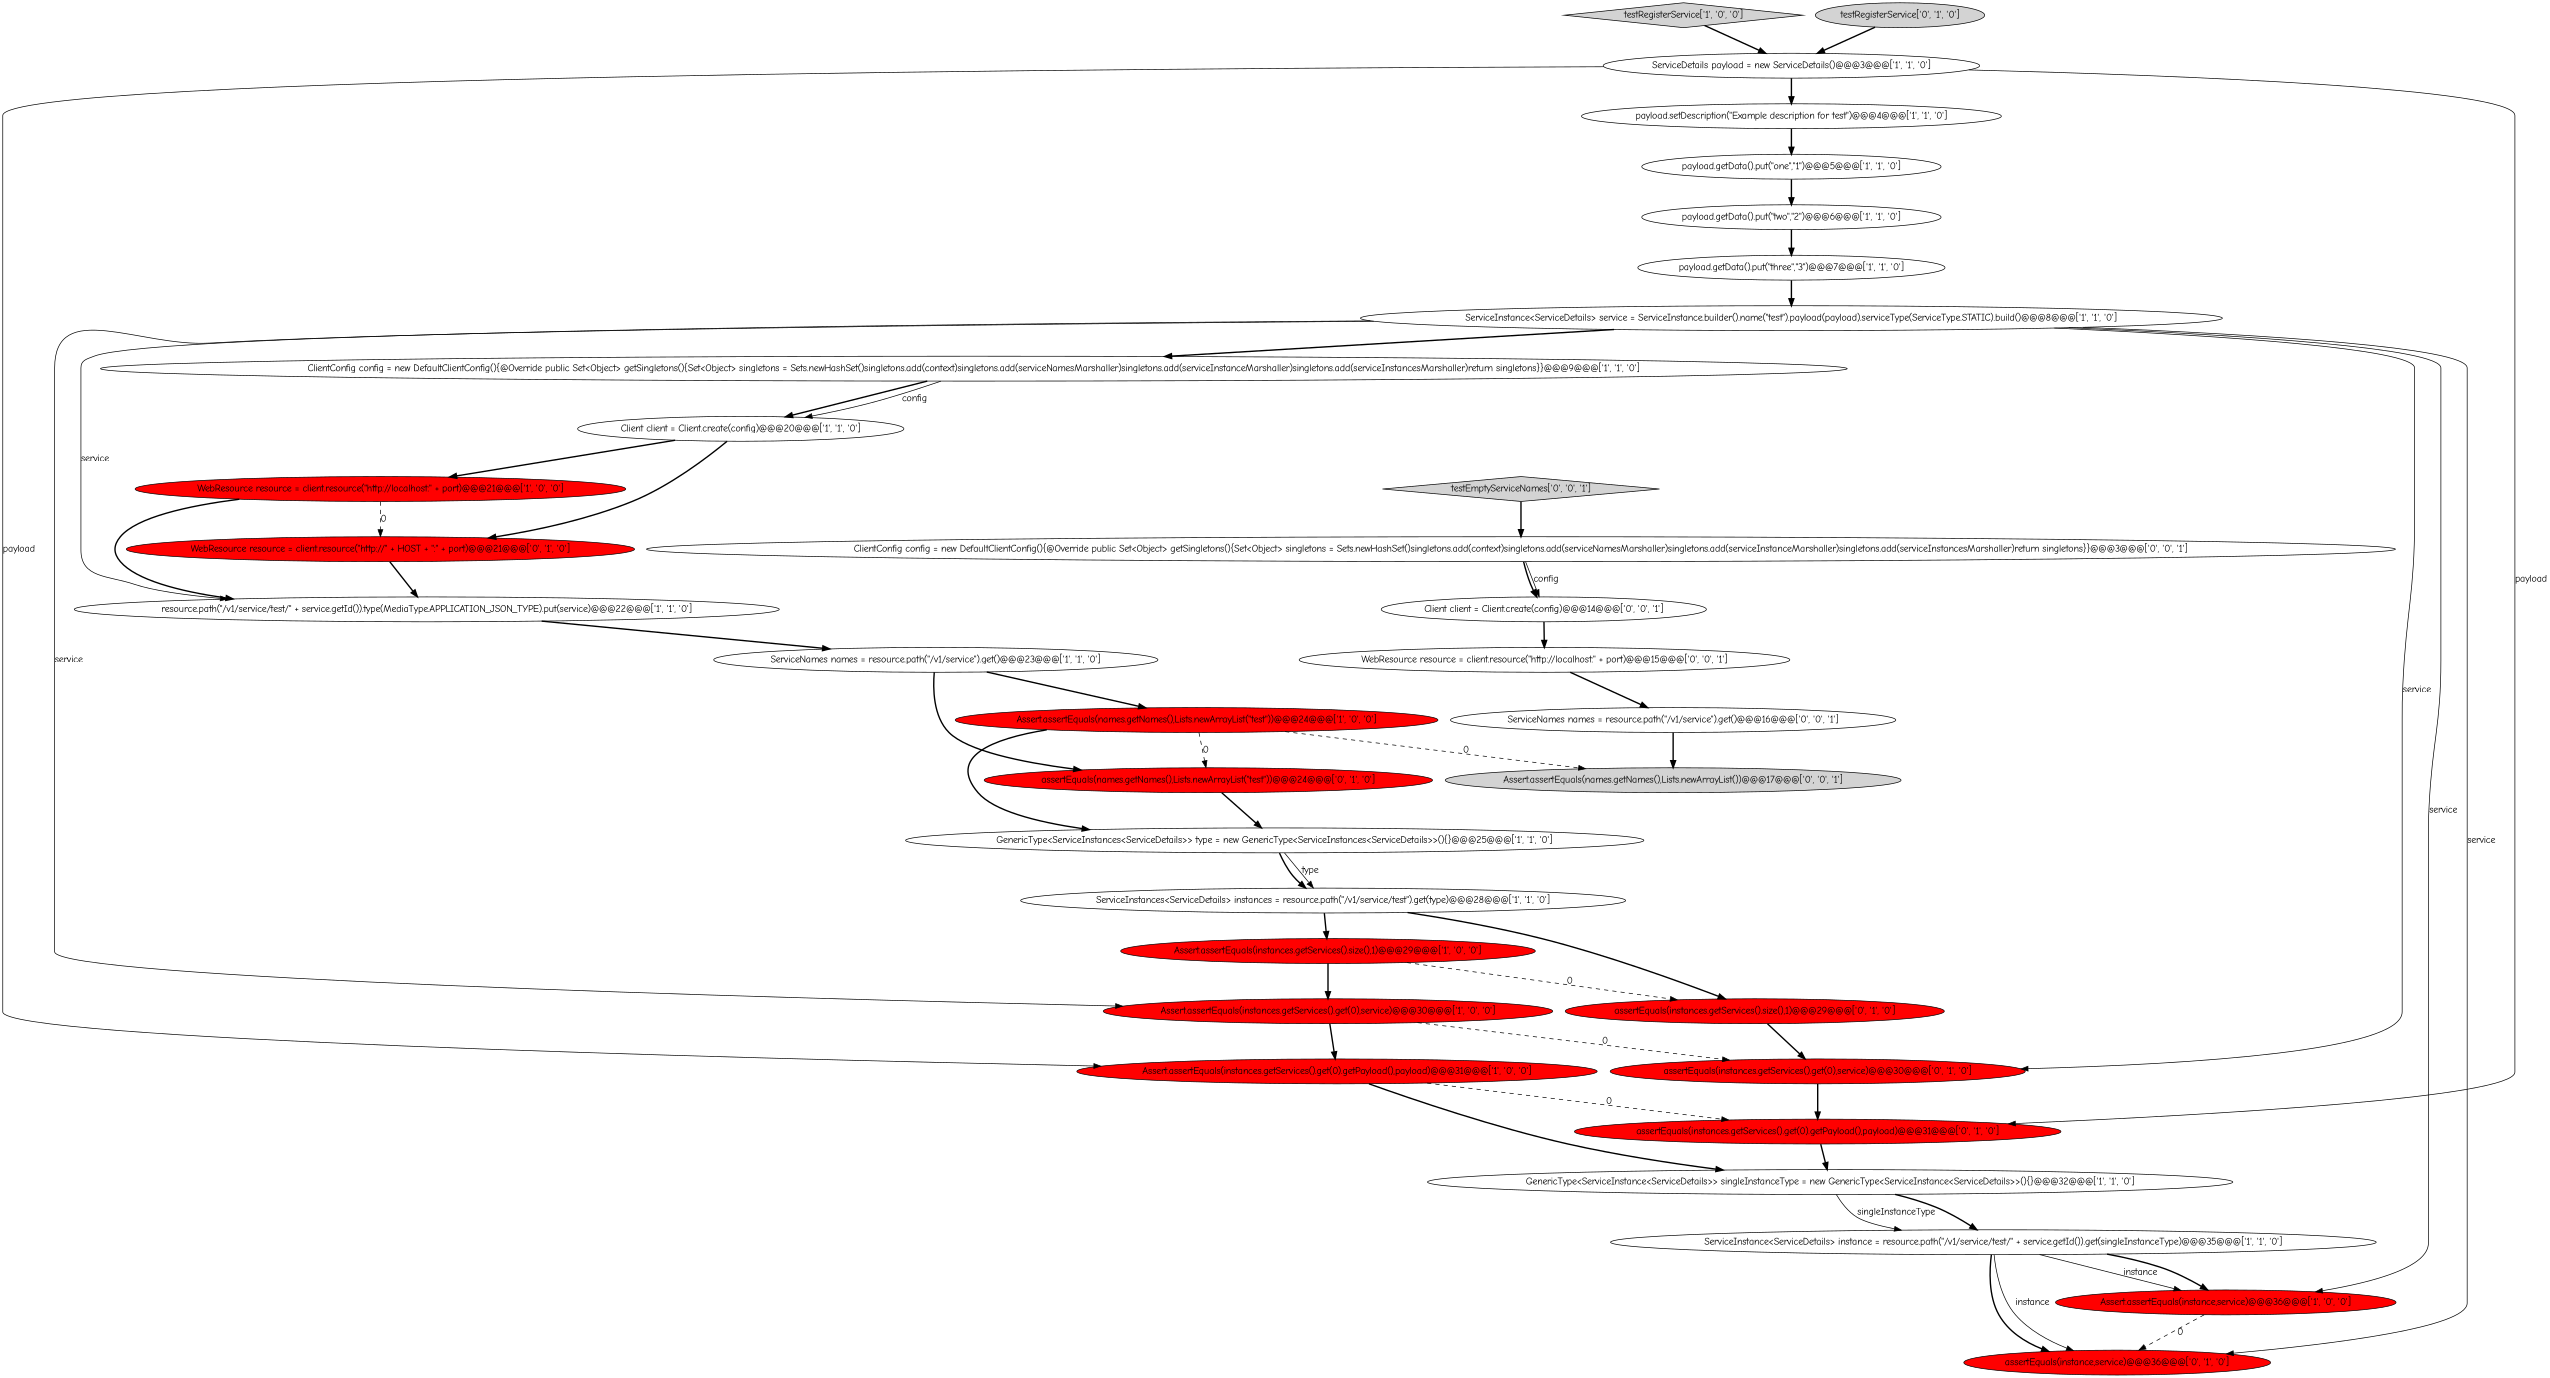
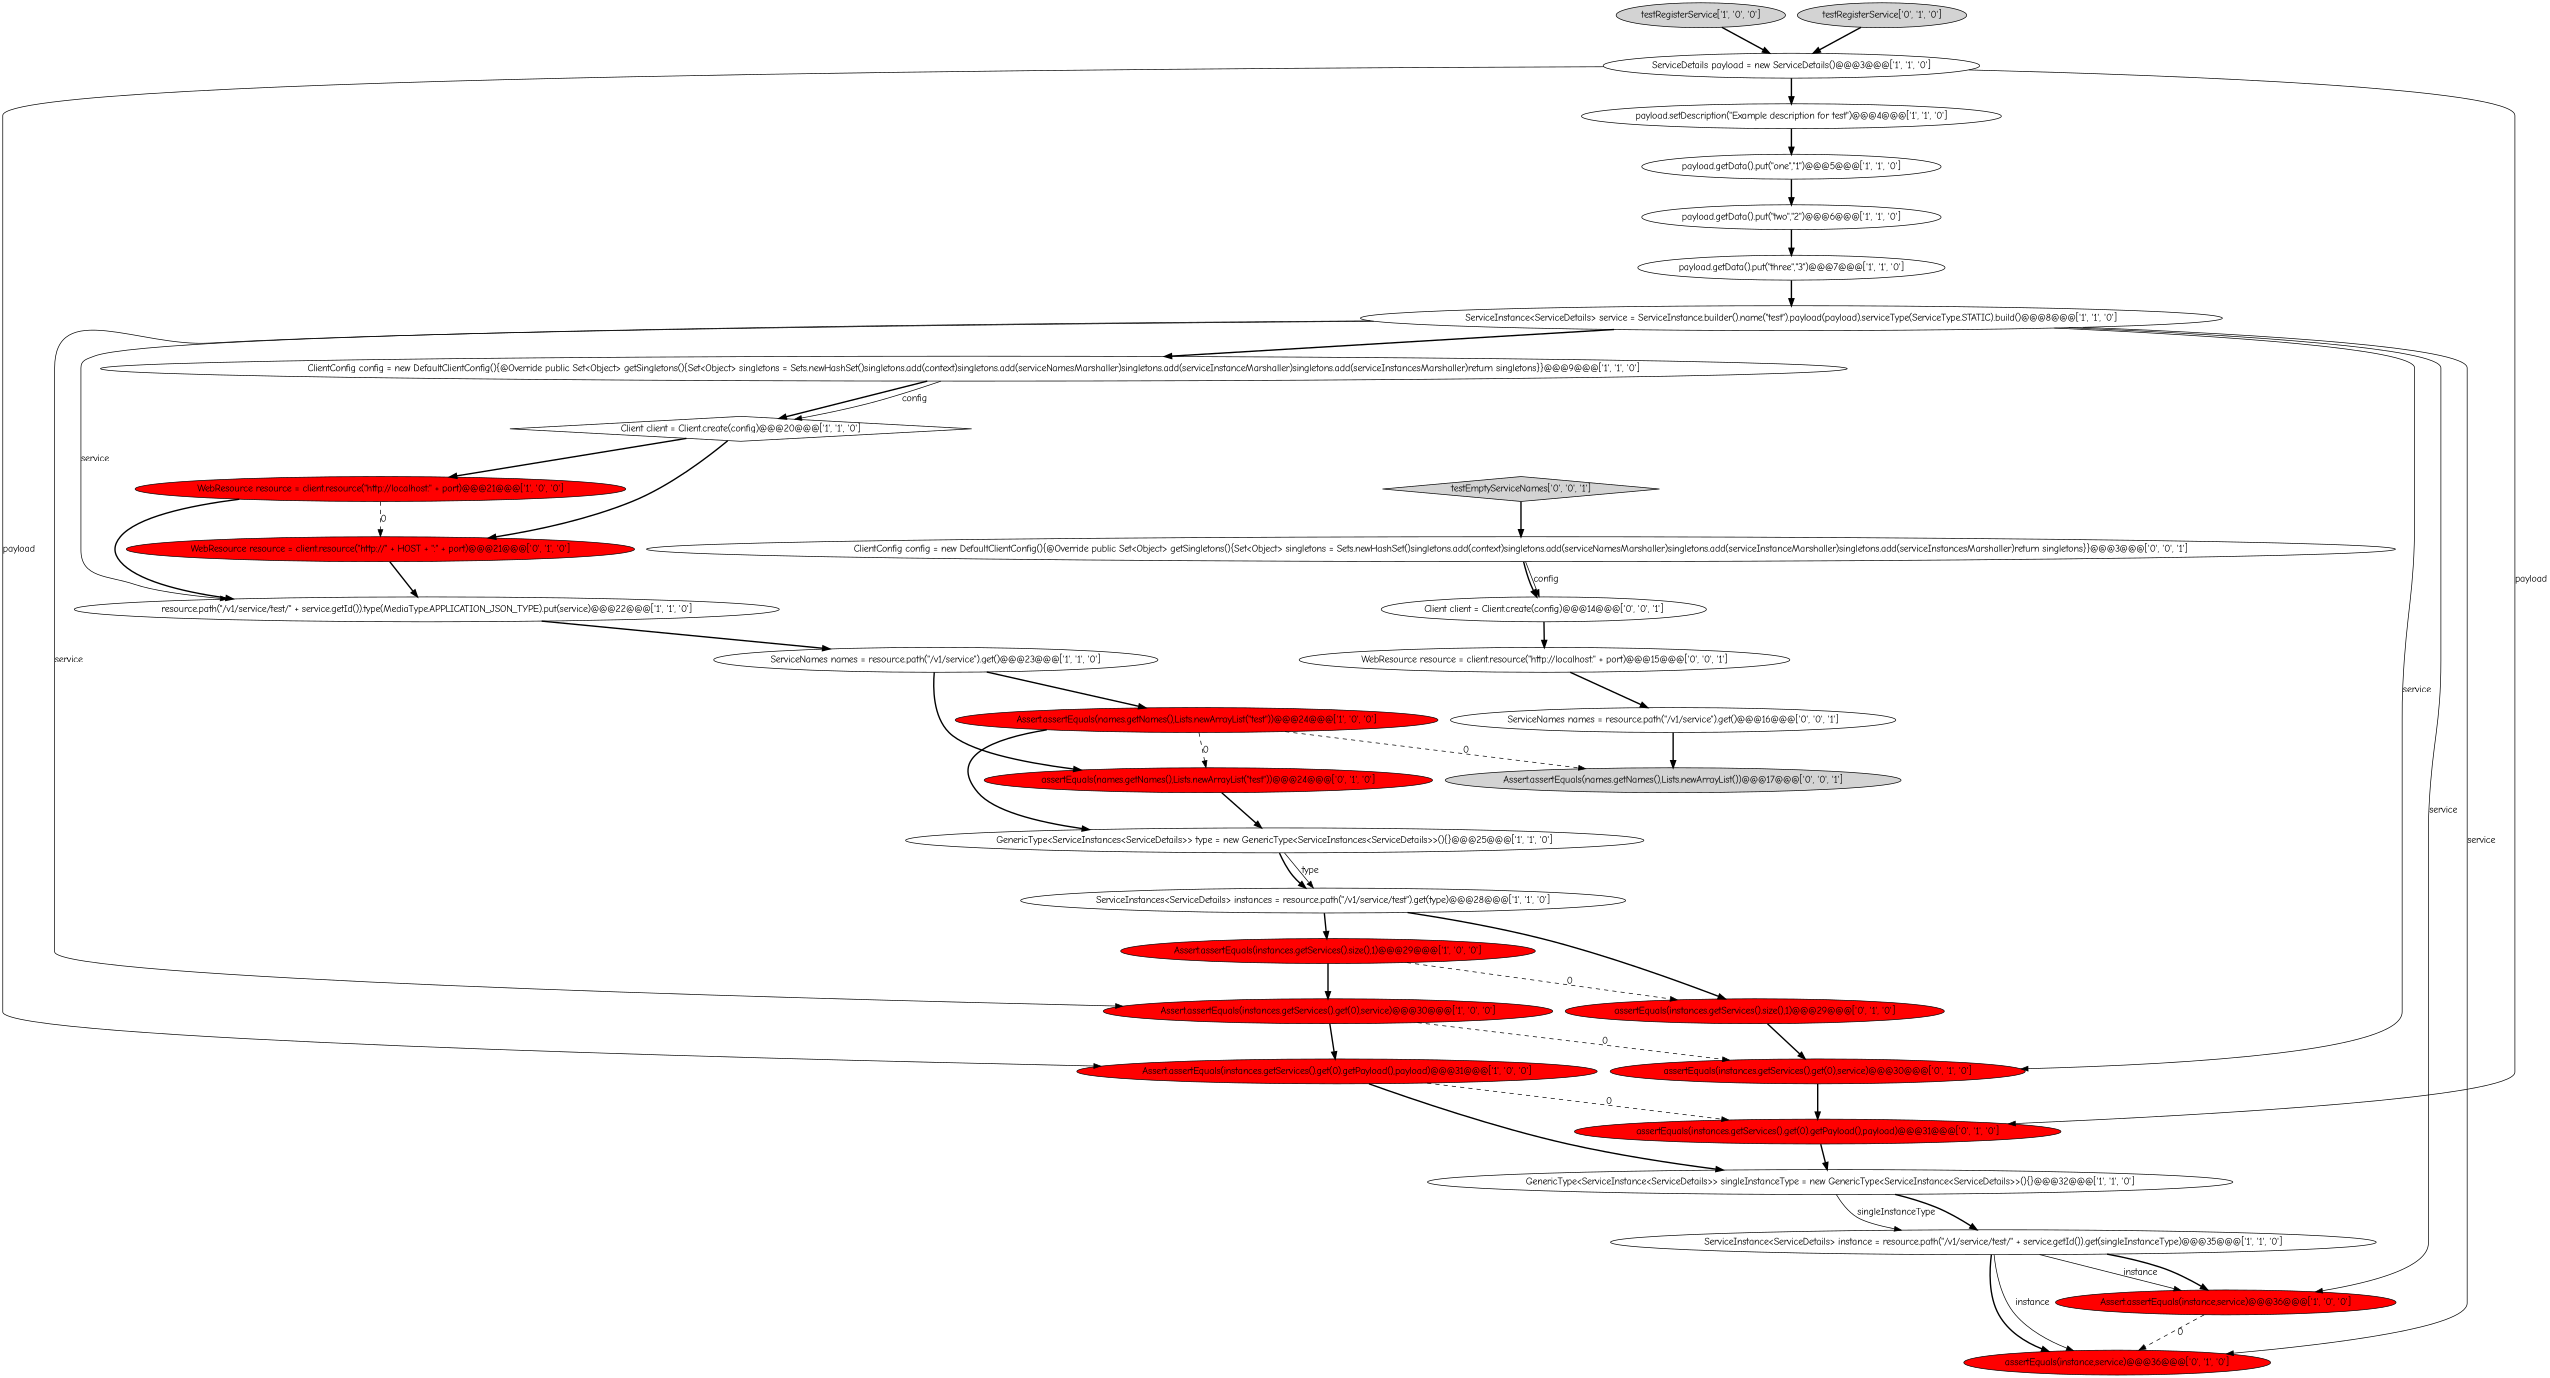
node "testRegisterService['1', '0', '0']": shape diamond -> ellipse
node "Client client = Client.create(config)@@@20@@@['1', '1', '0']": shape ellipse -> diamond
